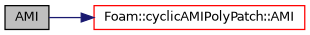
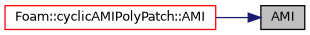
edge "AMI" -> "Foam::cyclicAMIPolyPatch::AMI": reversed
